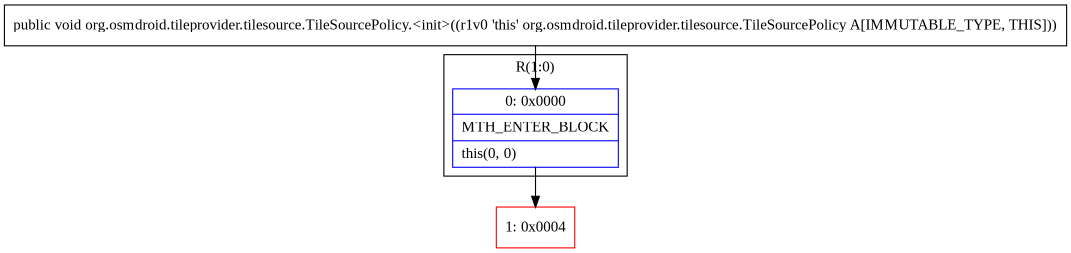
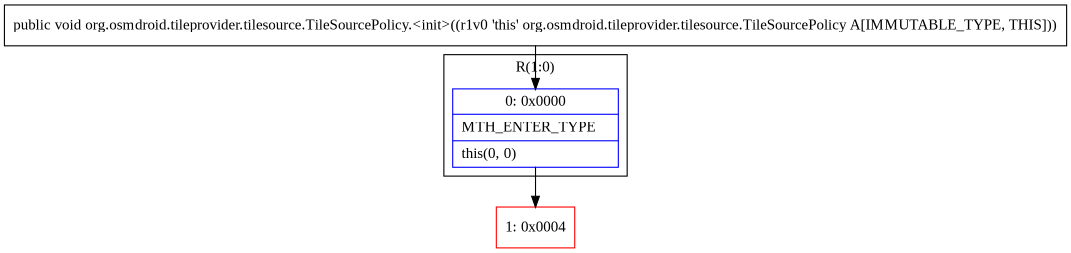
node "0: 0x0000": text "MTH_ENTER_BLOCK" -> "MTH_ENTER_TYPE"
